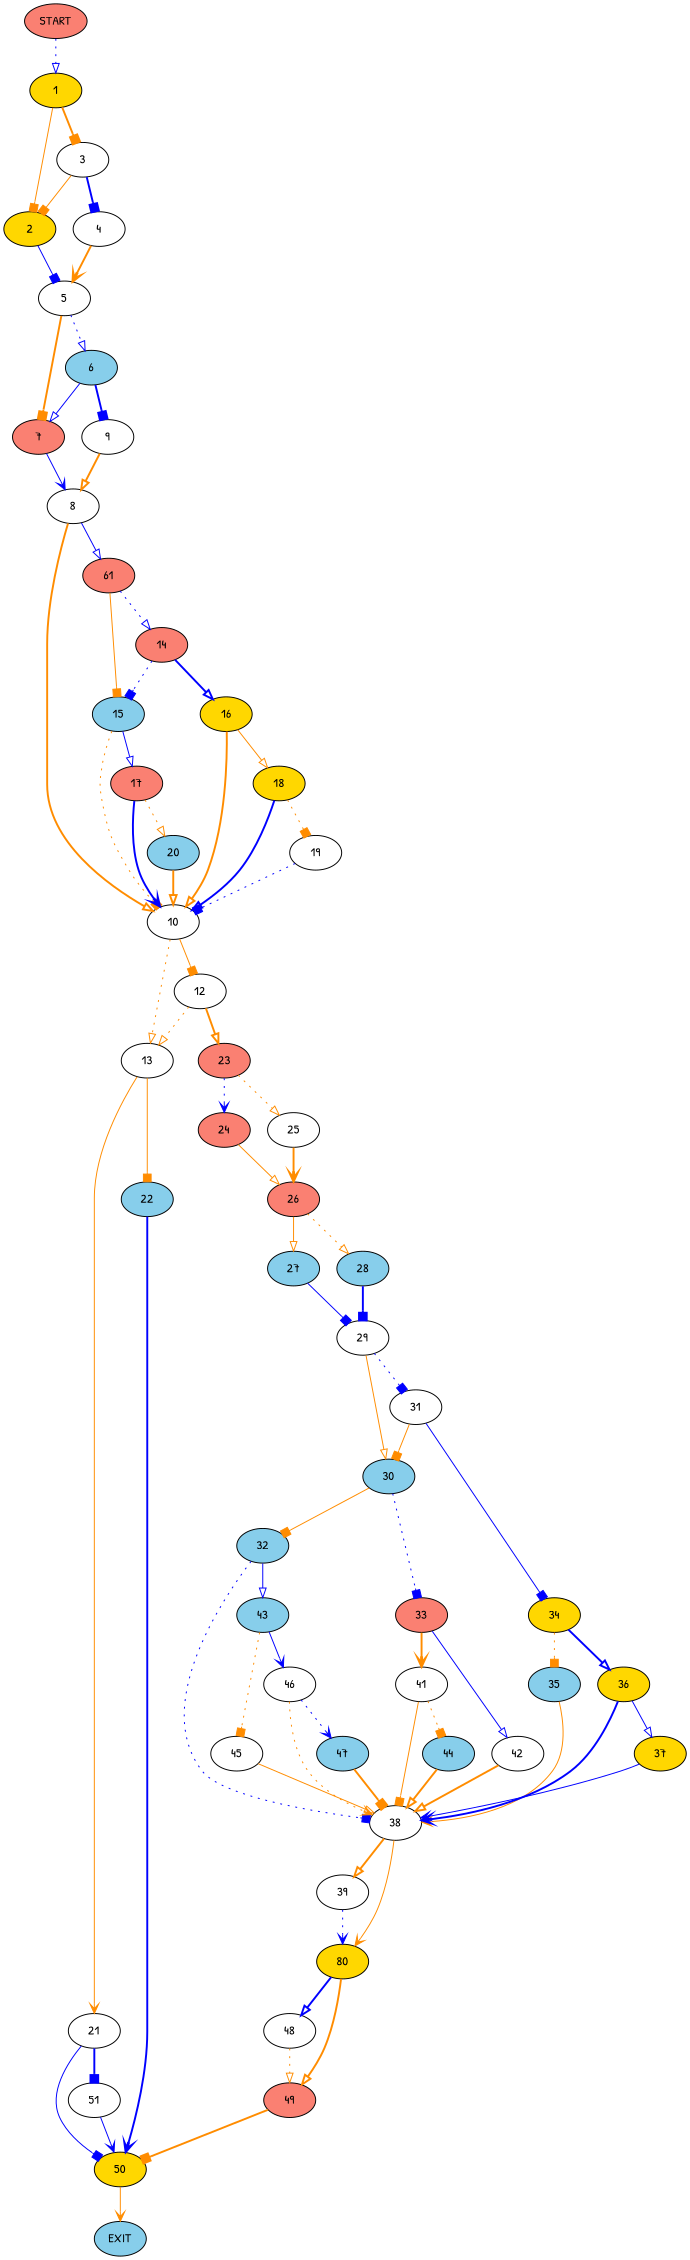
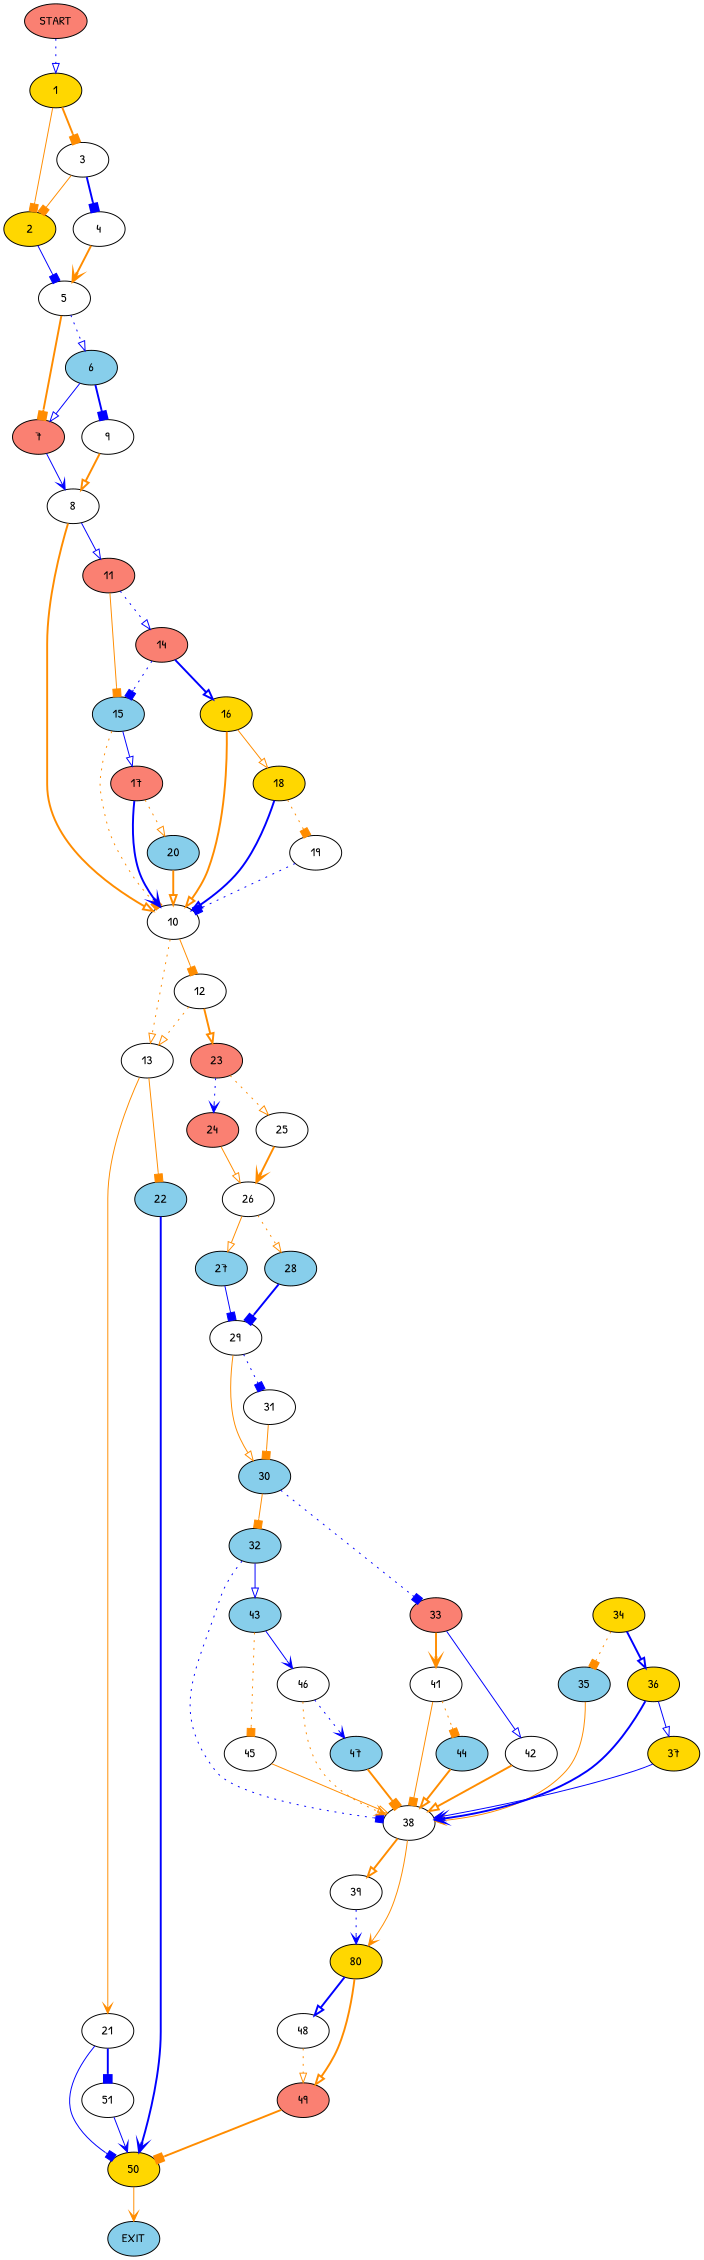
node "61": label "61" -> "11"
node "26": fillcolor salmon -> white
edge "31" -> "34": removed
